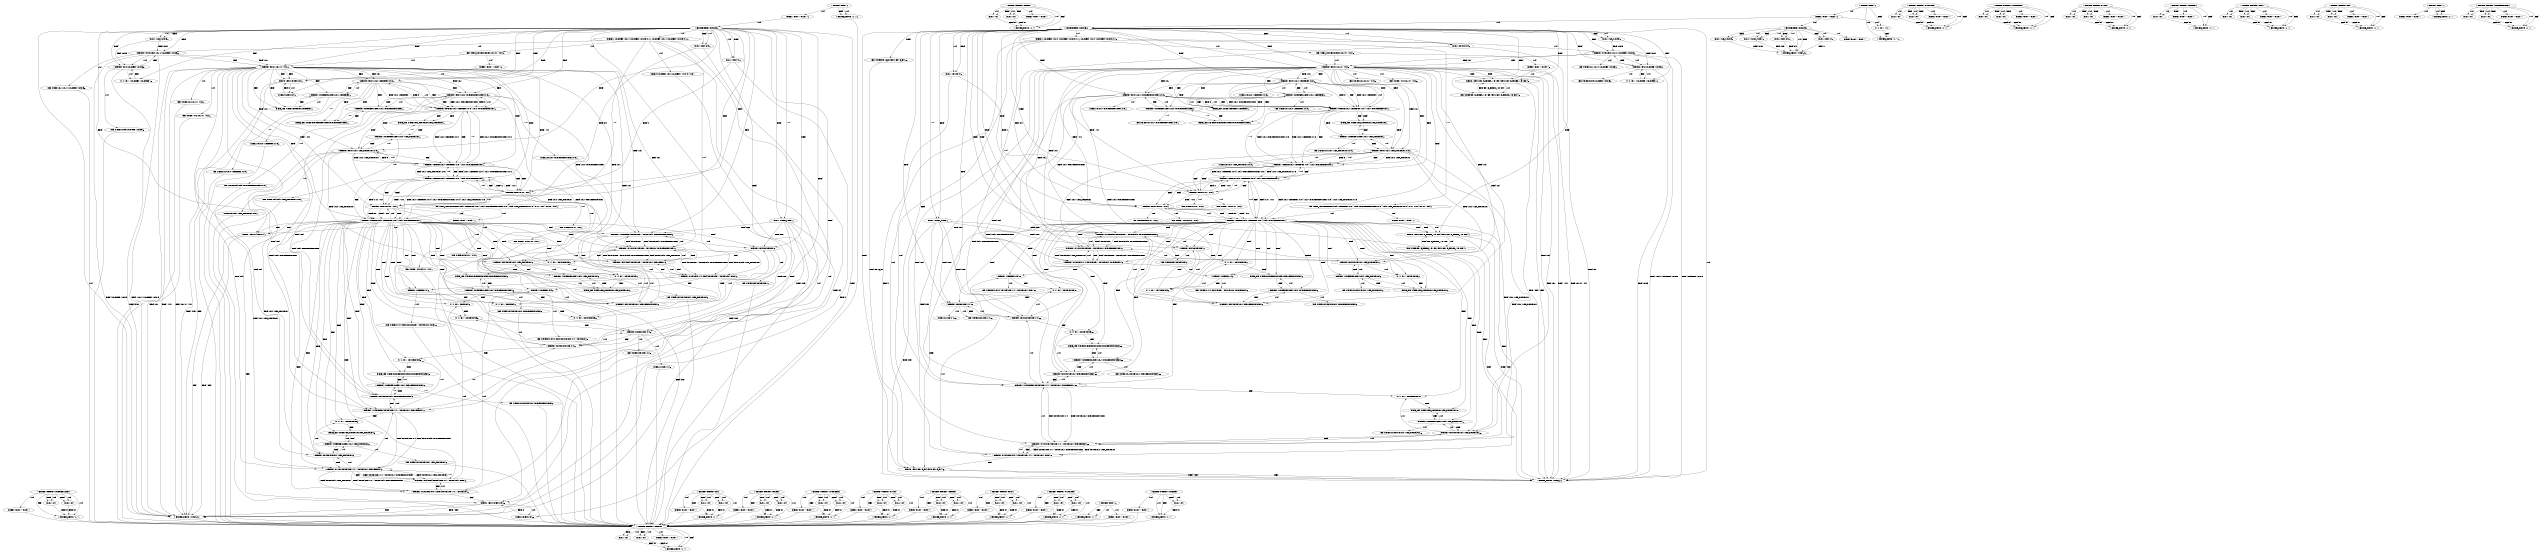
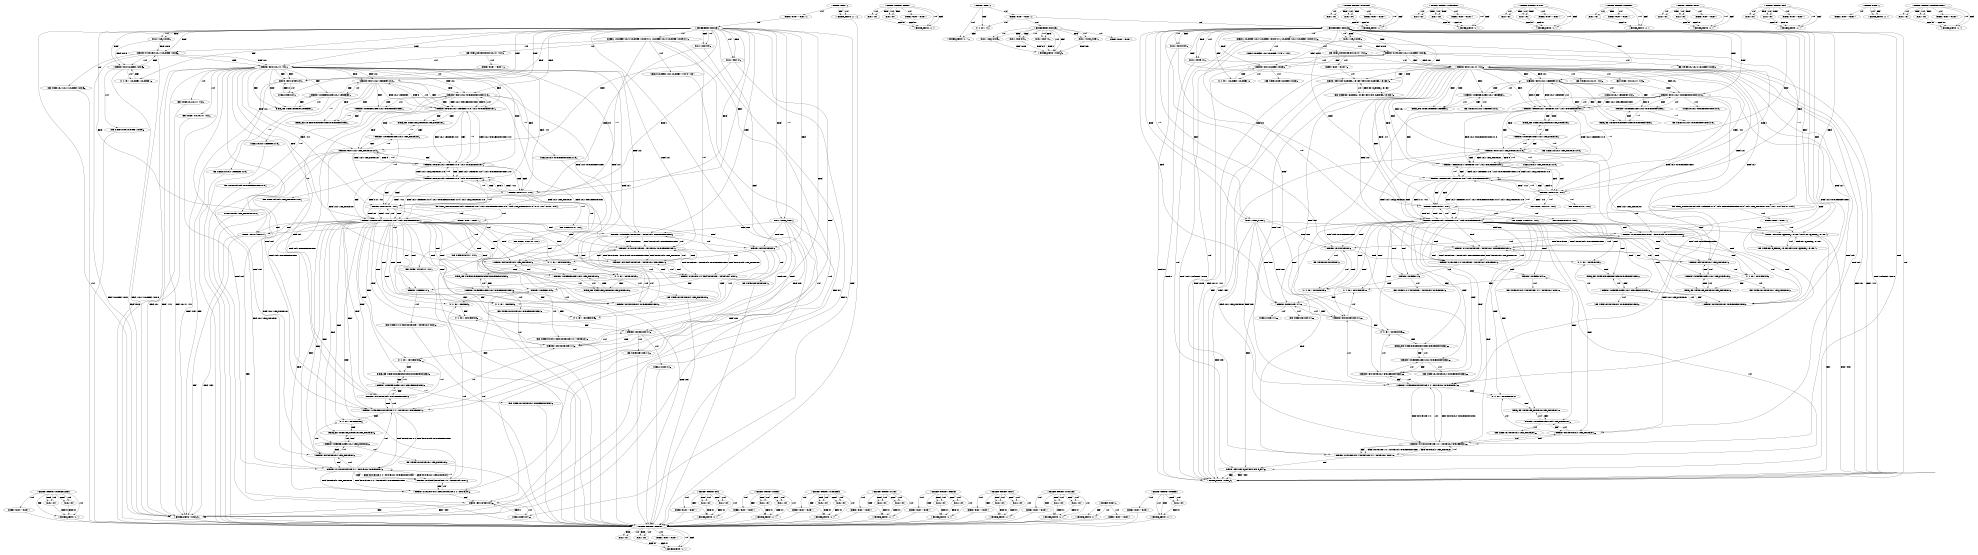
node "<(LOCAL,mp4object* mp4: mp4object*)<SUB>4</SUB>>": added
node "(IDENTIFIER,GPMF_OK,return GPMF_OK;)": removed
